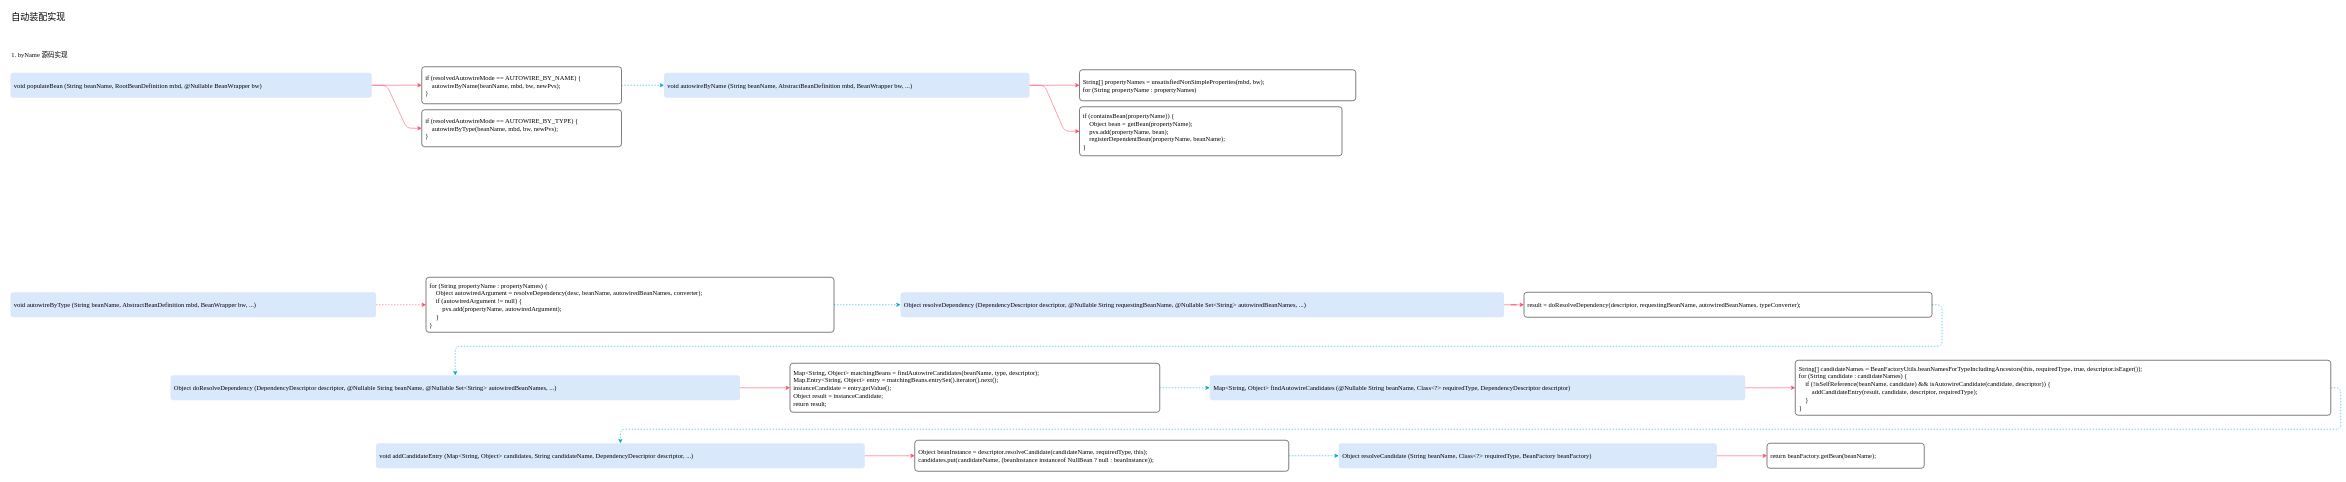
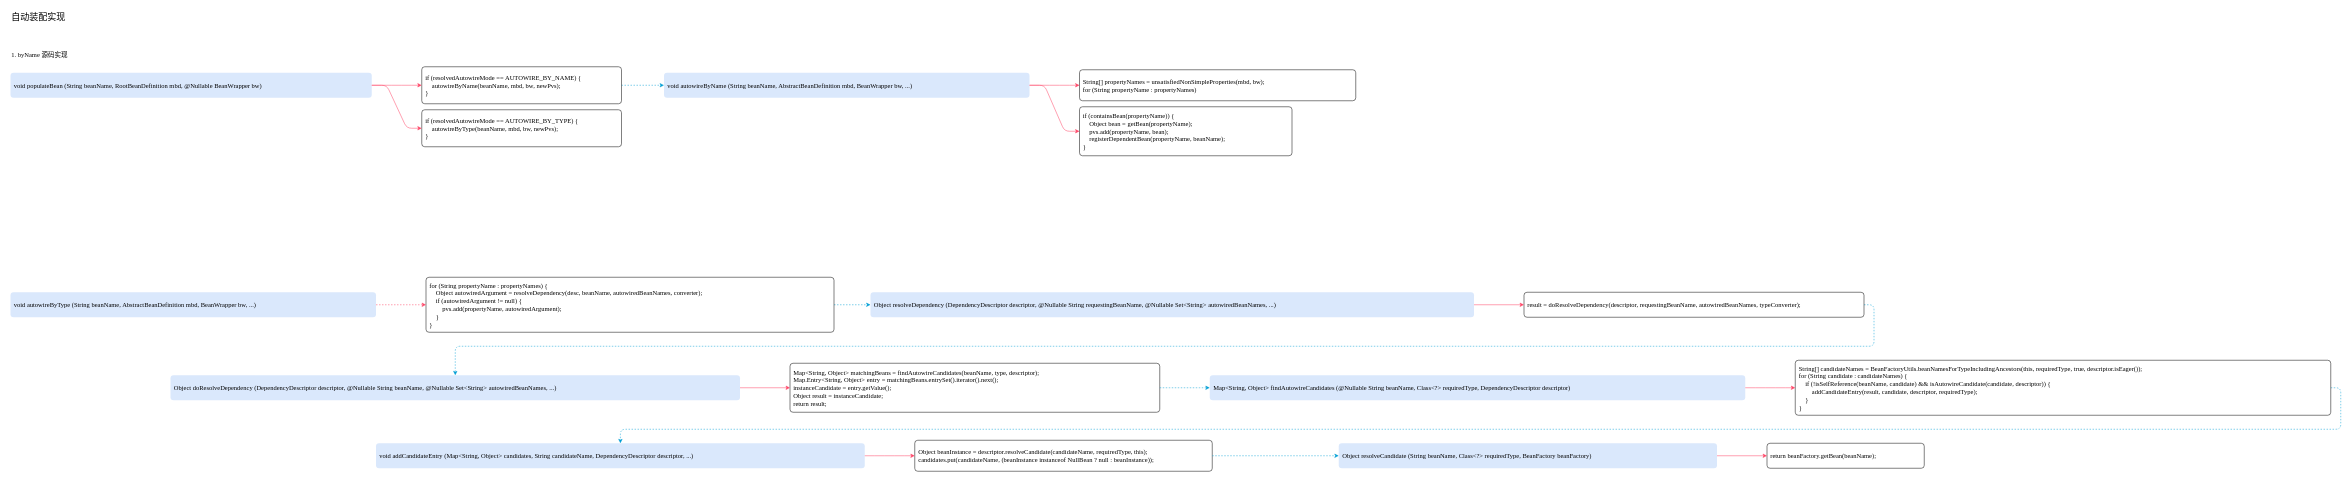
node "if (containsBean(propertyName)) { Object bean = getBean(propertyName); pvs.add(propertyName, bean); registerDependentBean(propertyName, beanName); }": size 263x49 -> 213x49
node "Object resolveDependency (DependencyDescriptor descriptor, @Nullable String requestingBeanName, @Nullable Set<String> autowiredBeanNames, ...)": moved (1202, 305) -> (1172, 305)
node "result = doResolveDependency(descriptor, requestingBeanName, autowiredBeanNames, typeConverter);": size 408x25 -> 340x25
node "Object beanInstance = descriptor.resolveCandidate(candidateName, requiredType, this); candidates.put(candidateName, (beanInstance instanceof NullBean ? null : beanInstance));": size 374x31 -> 298x31
